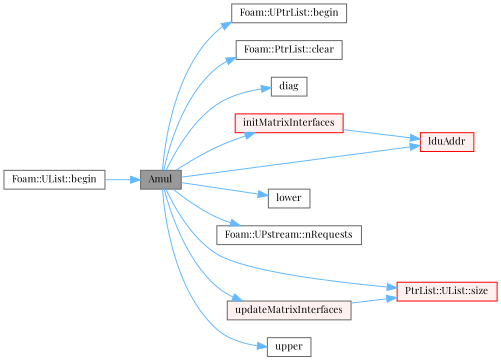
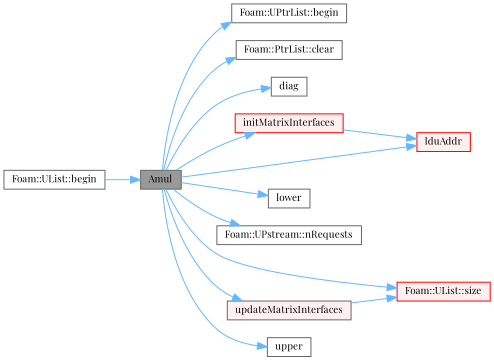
node "PtrList::UList::size": label "PtrList::UList::size" -> "Foam::UList::size"
